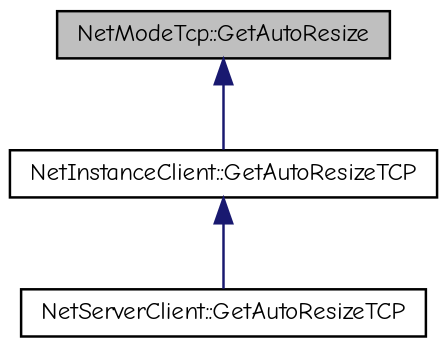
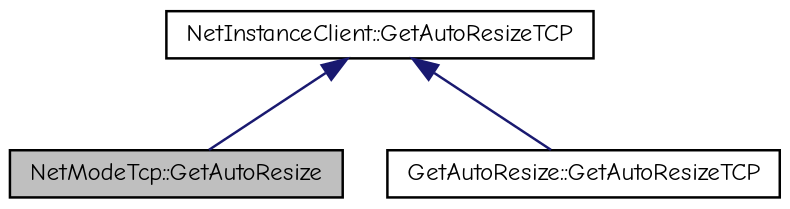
edge "NetInstanceClient::GetAutoResizeTCP" -> "NetModeTcp::GetAutoResize": reversed
node "NetServerClient::GetAutoResizeTCP": label "NetServerClient::GetAutoResizeTCP" -> "GetAutoResize::GetAutoResizeTCP"
